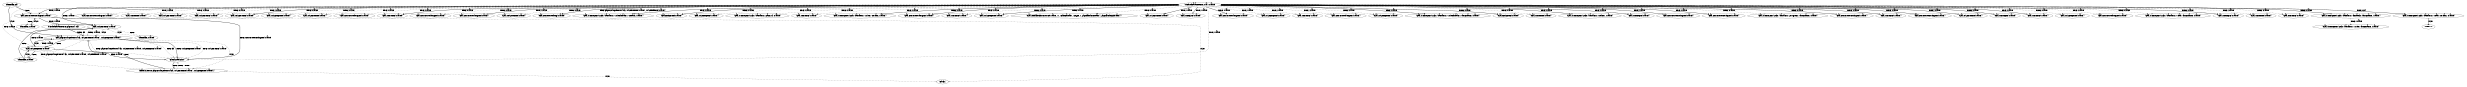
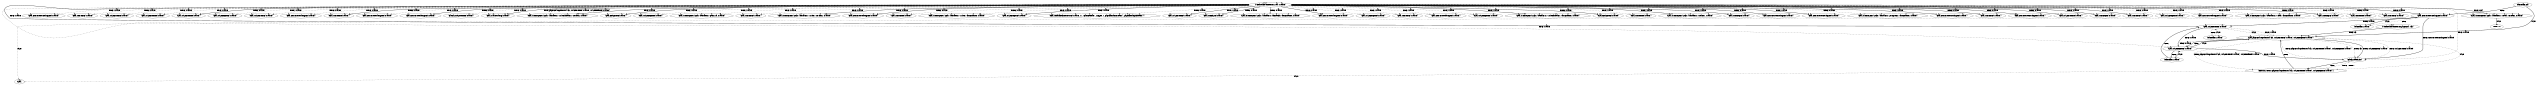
node "(Call,Z_ISNULL_P(zvalue))": label "(Call,Z_ISNULL_P(zvalue))" -> "(Block,Z_ISNULL_P(zvalue))"
node "(Call,convert_to_long(zvalue))": label "(Call,convert_to_long(zvalue))" -> "(Call,zval_to_long(zvalue))"
edge "(Call,ZVAL_COPY(&ch->handlers->fnmatch->func_name, zvalue))" -> "(Call,ZVAL_COPY(&ch->handlers->write->func_name, zvalue))": now "(MethodParameterIn,zval *zvalue)" -> "(Call,ZVAL_COPY(&ch->handlers->write->func_name, zvalue))"
node "(Block,)": label "(Block,)" -> "(Call,)"
